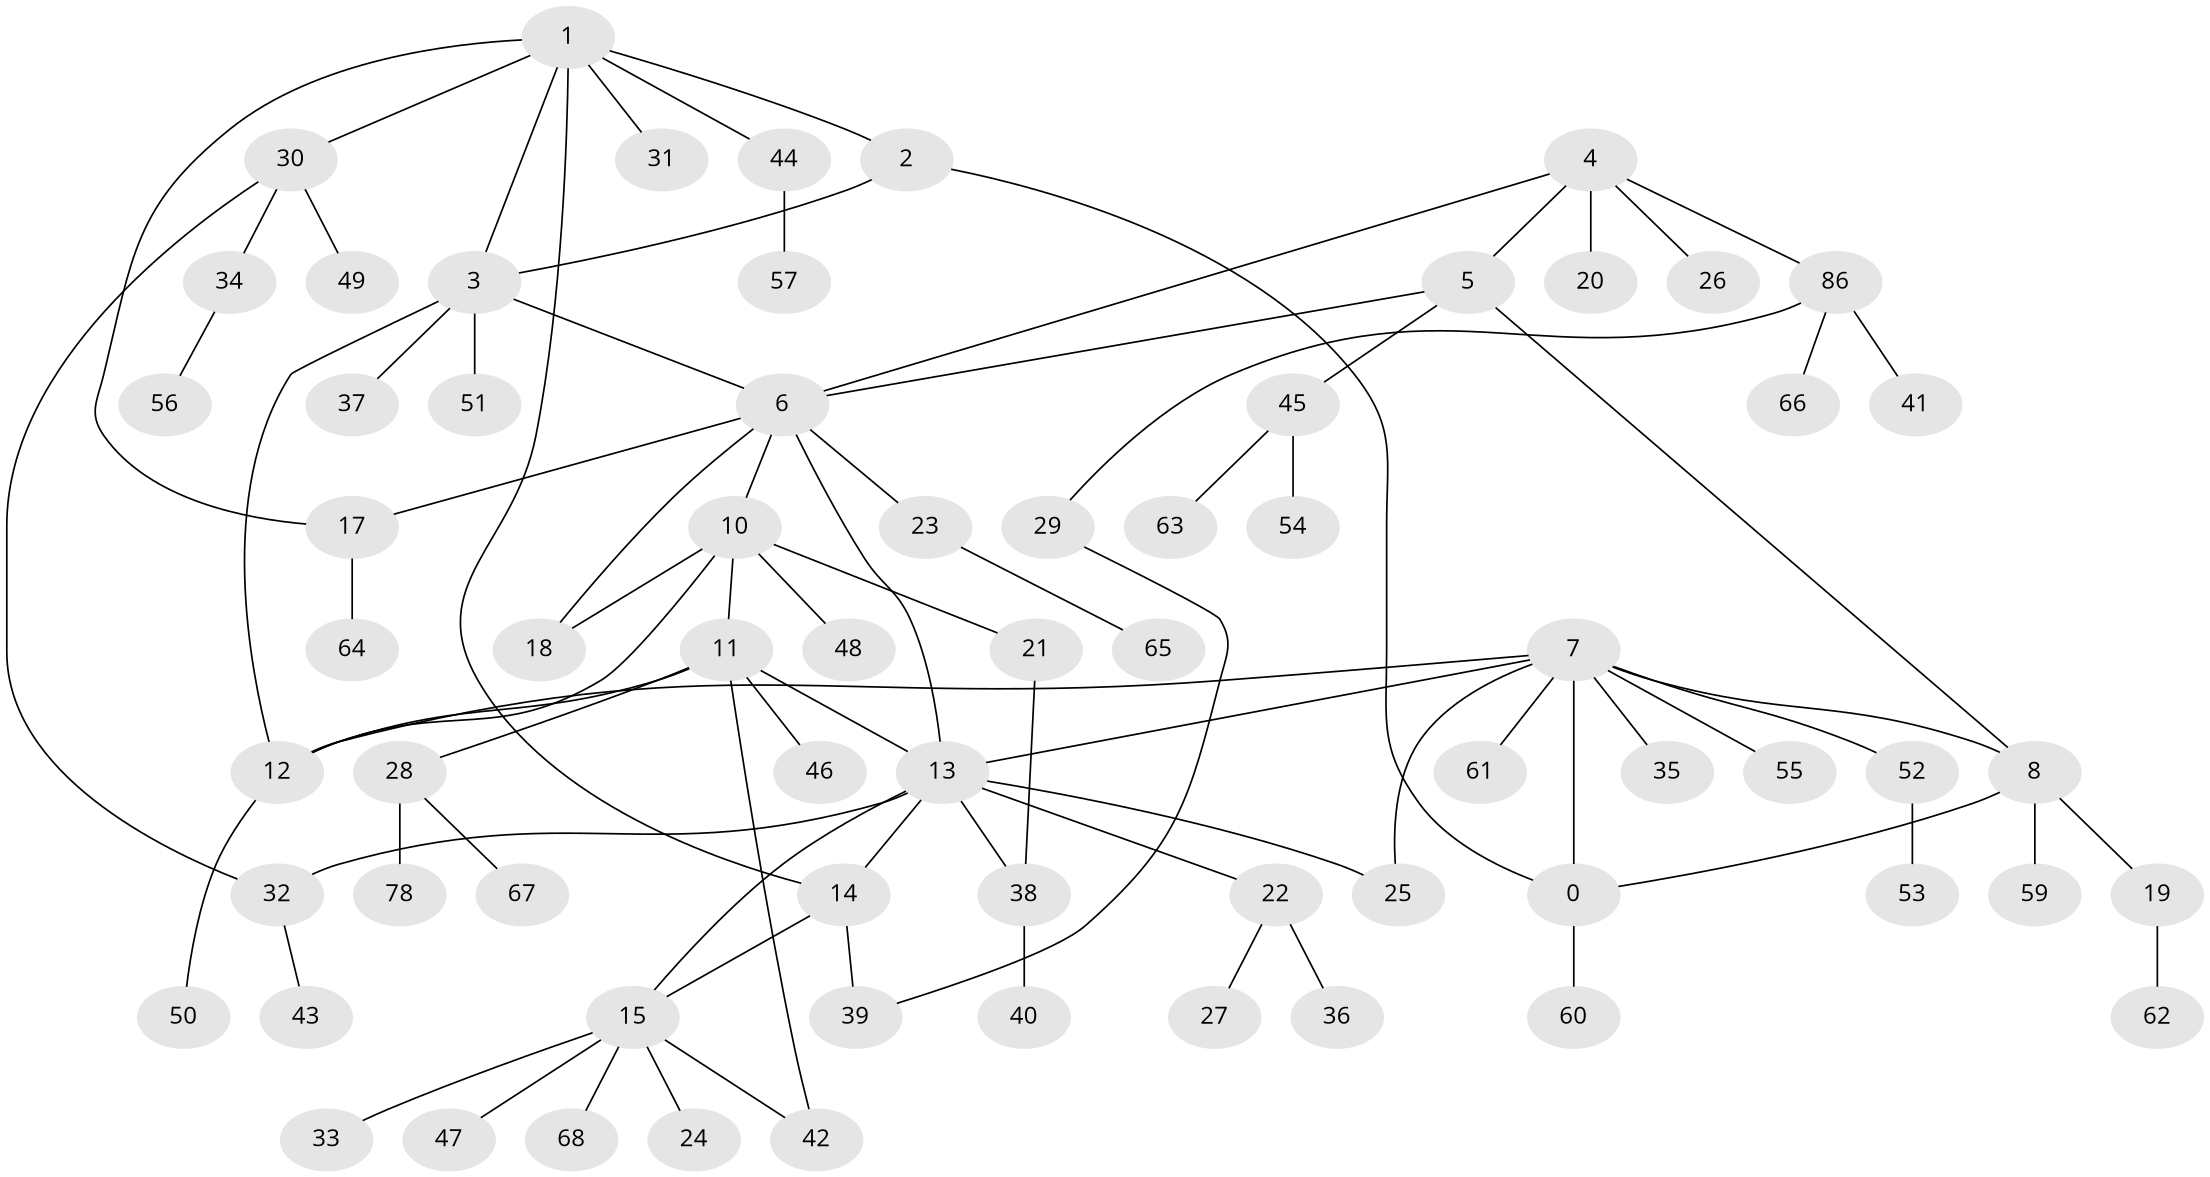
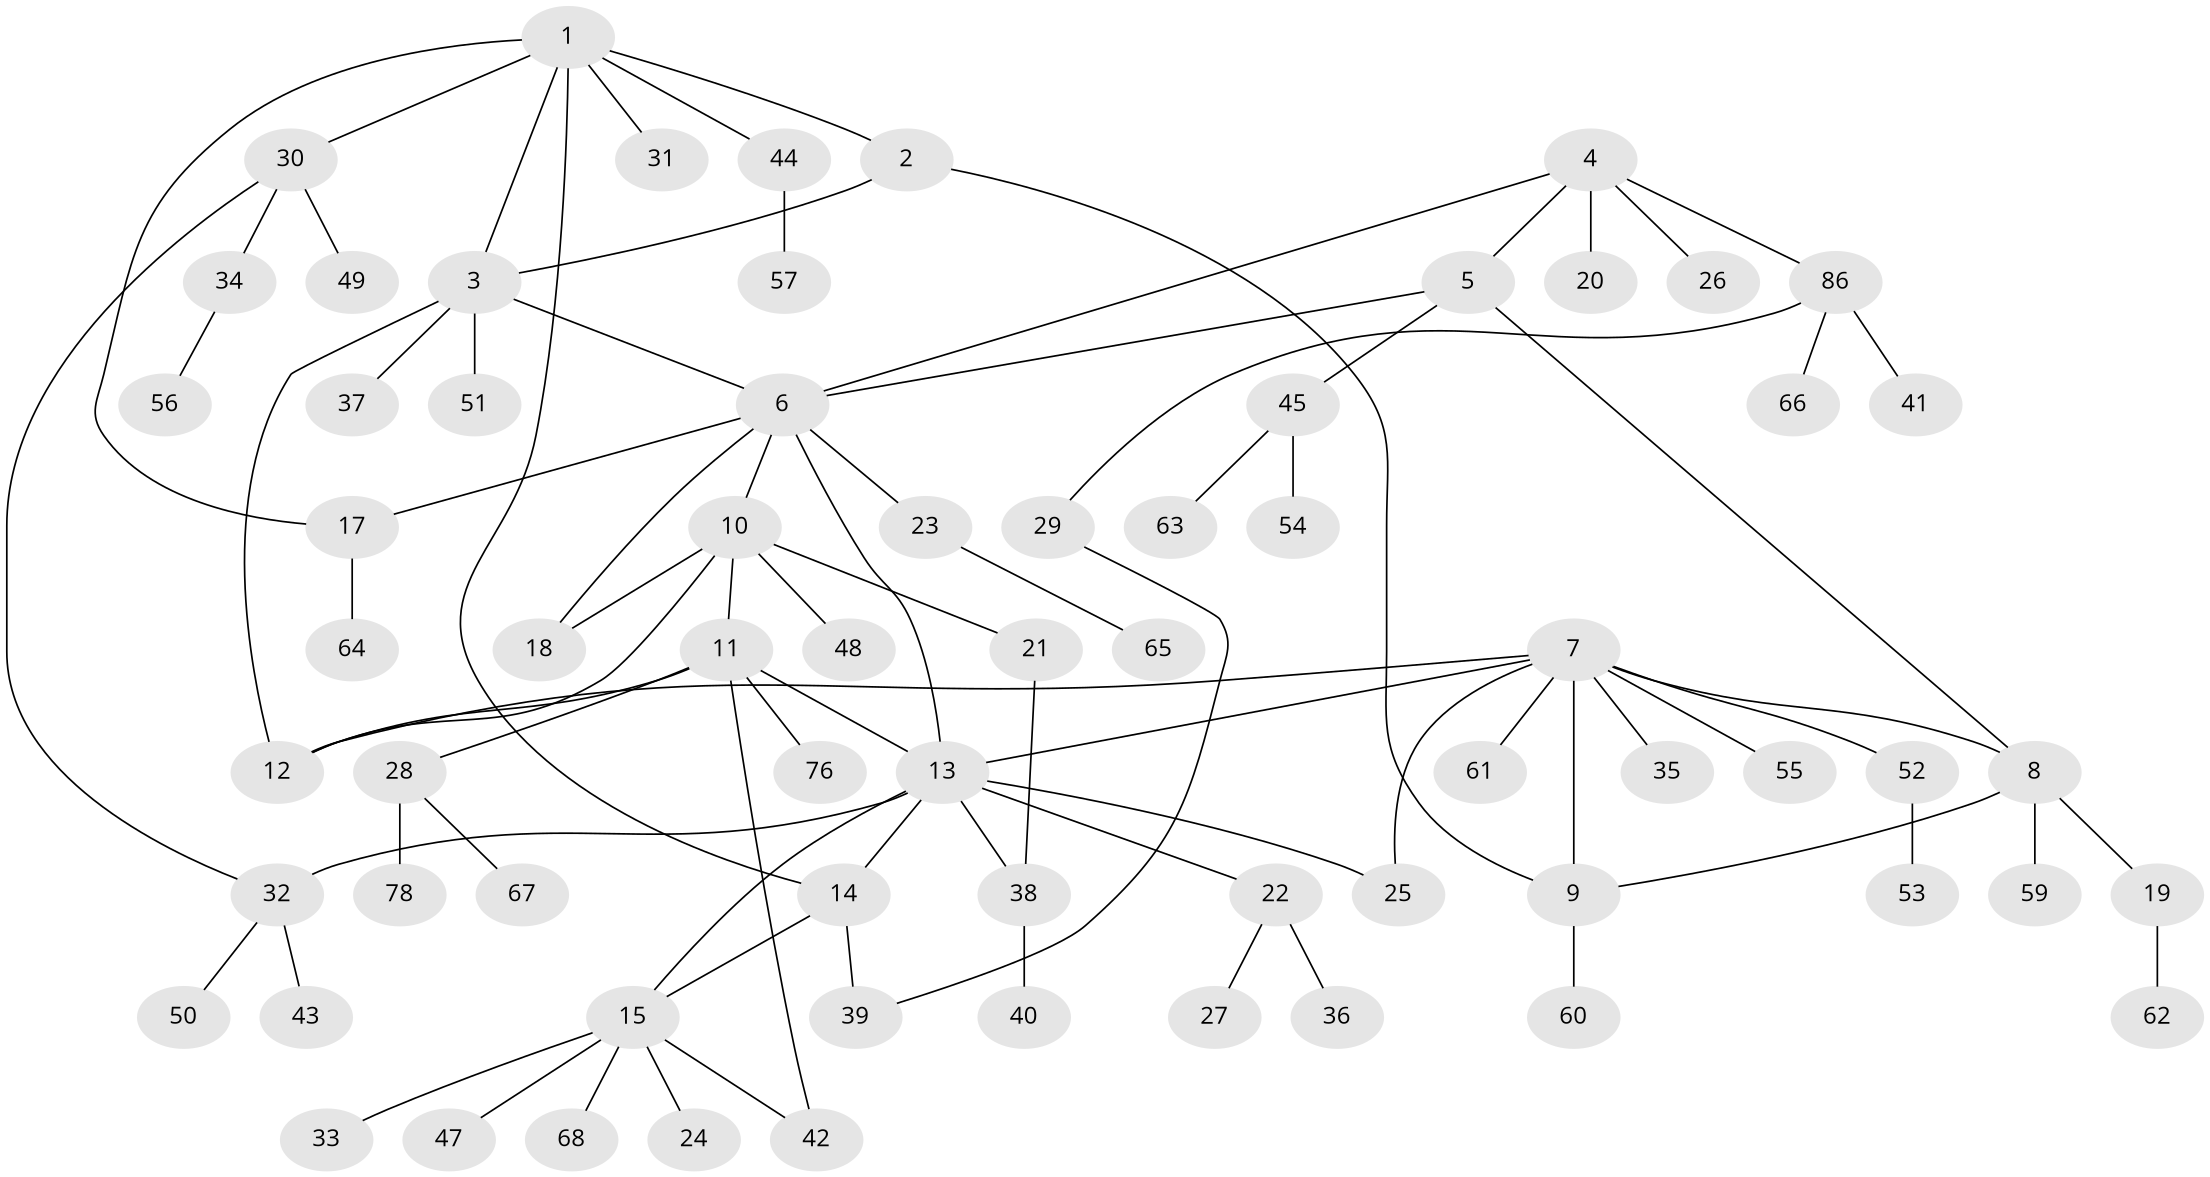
node "46": label "46" -> "76"
edge "12" -- "50": now "32" -- "50"
node "0": label "0" -> "9"
